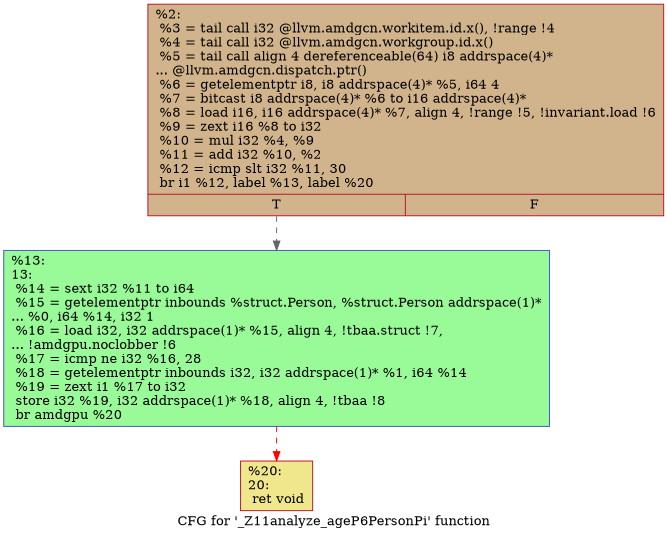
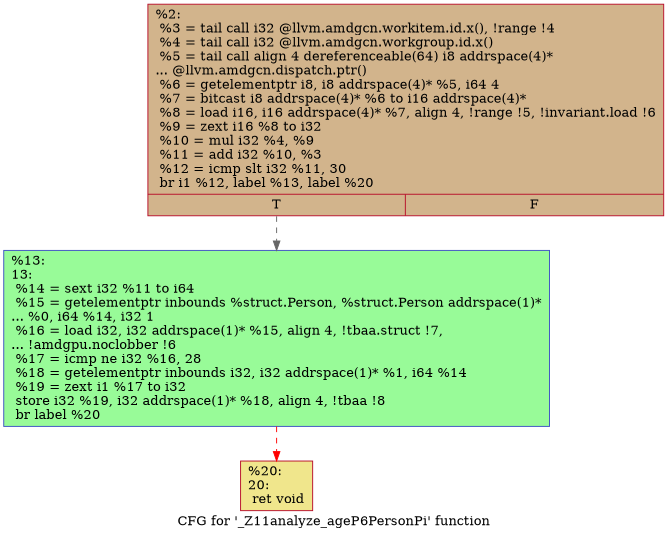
node "%2:": text "%11 = add i32 %10, %2" -> "%11 = add i32 %10, %3"
node "%13:": text "br amdgpu %20" -> "br label %20"
